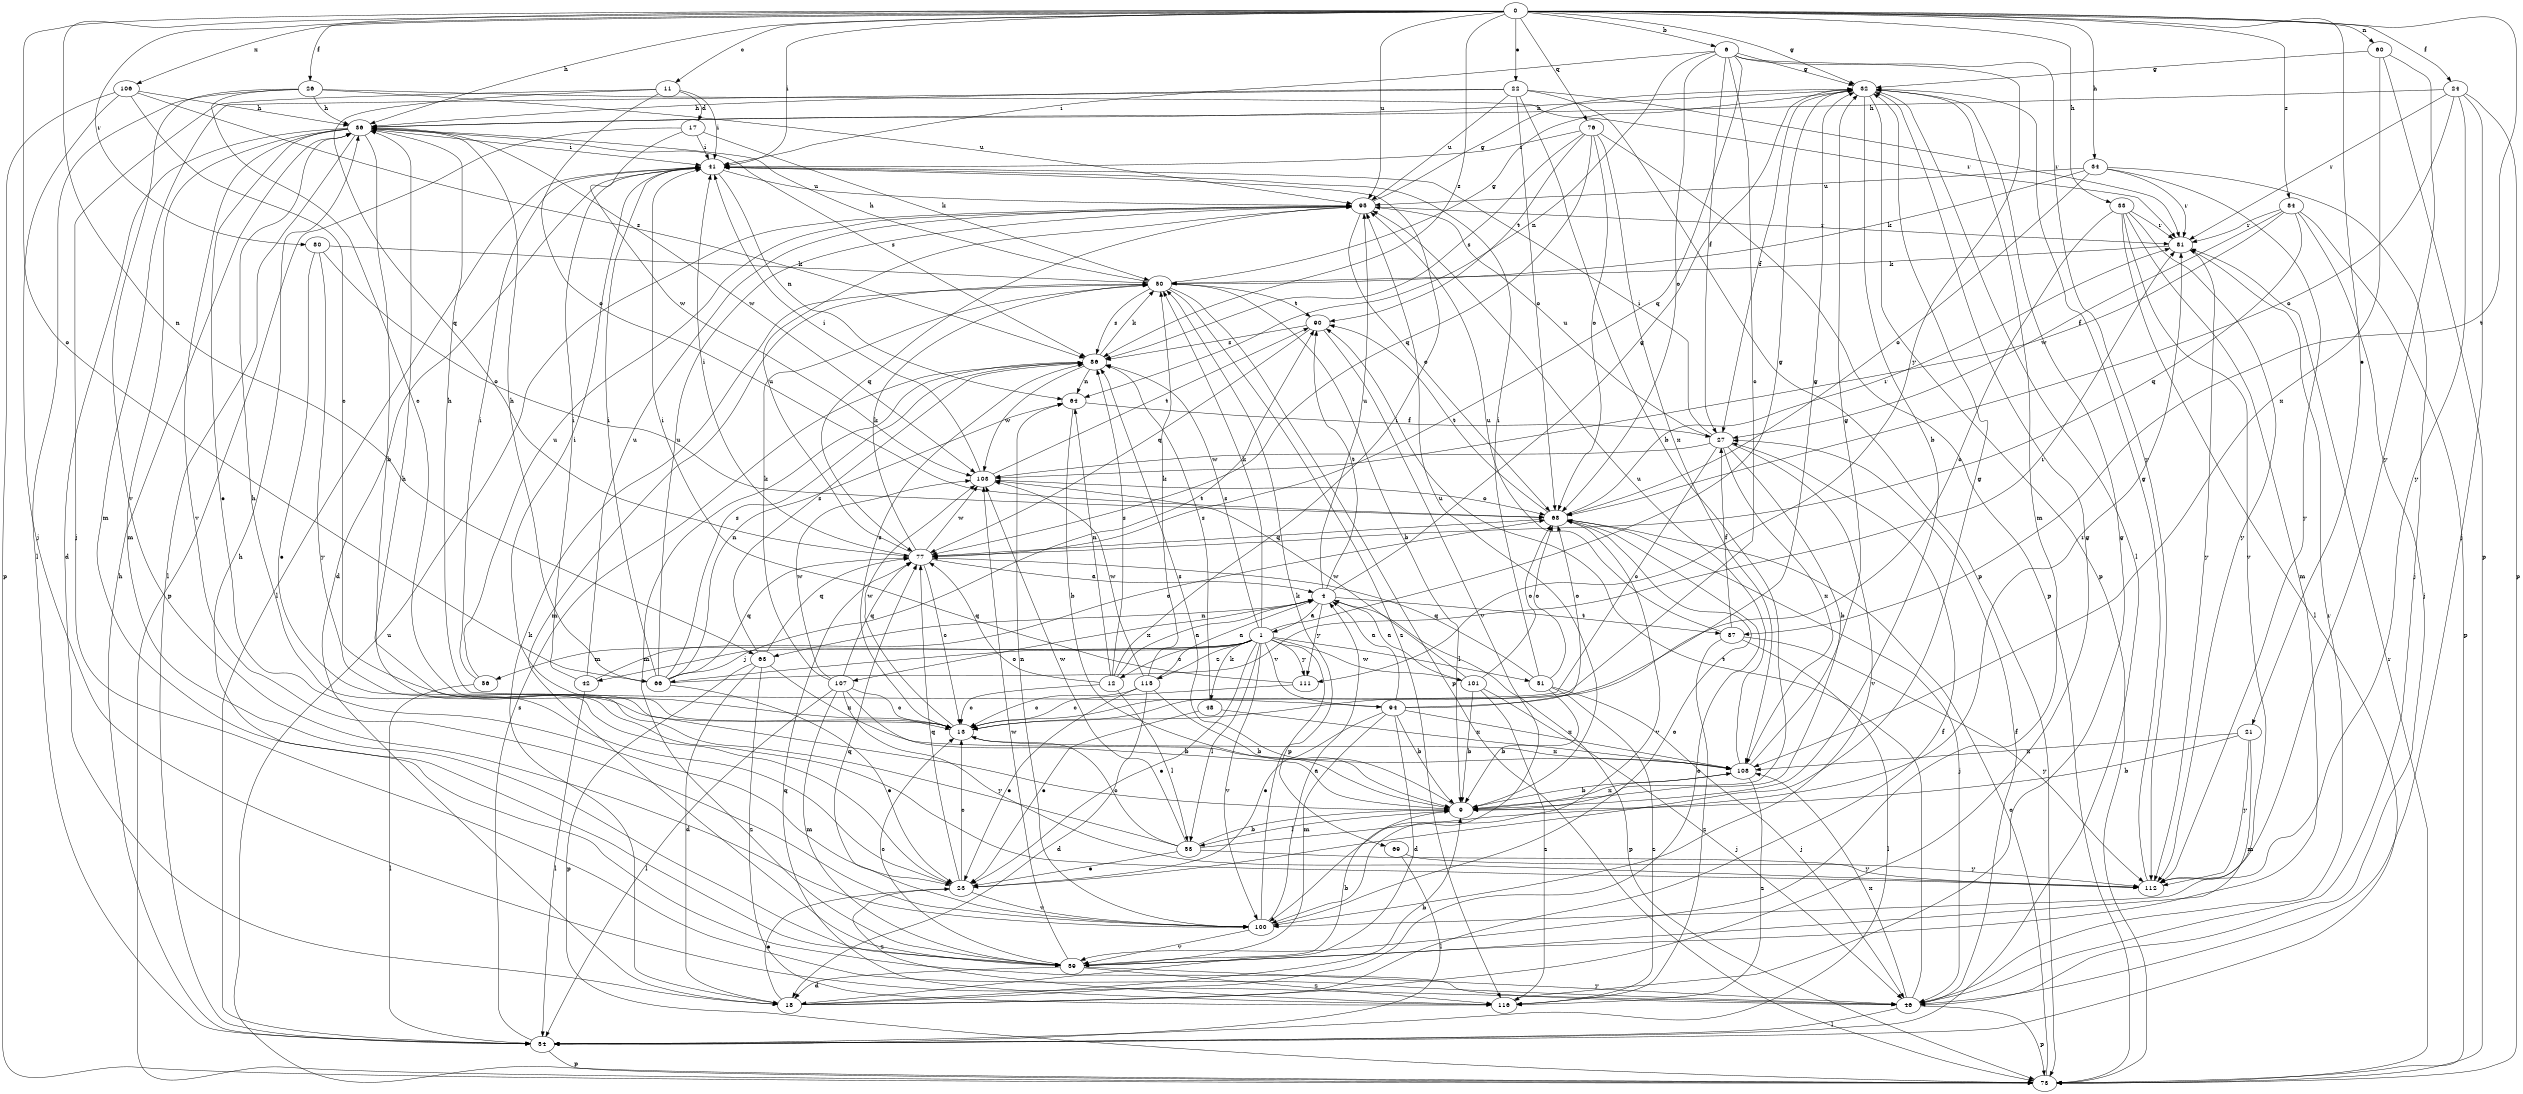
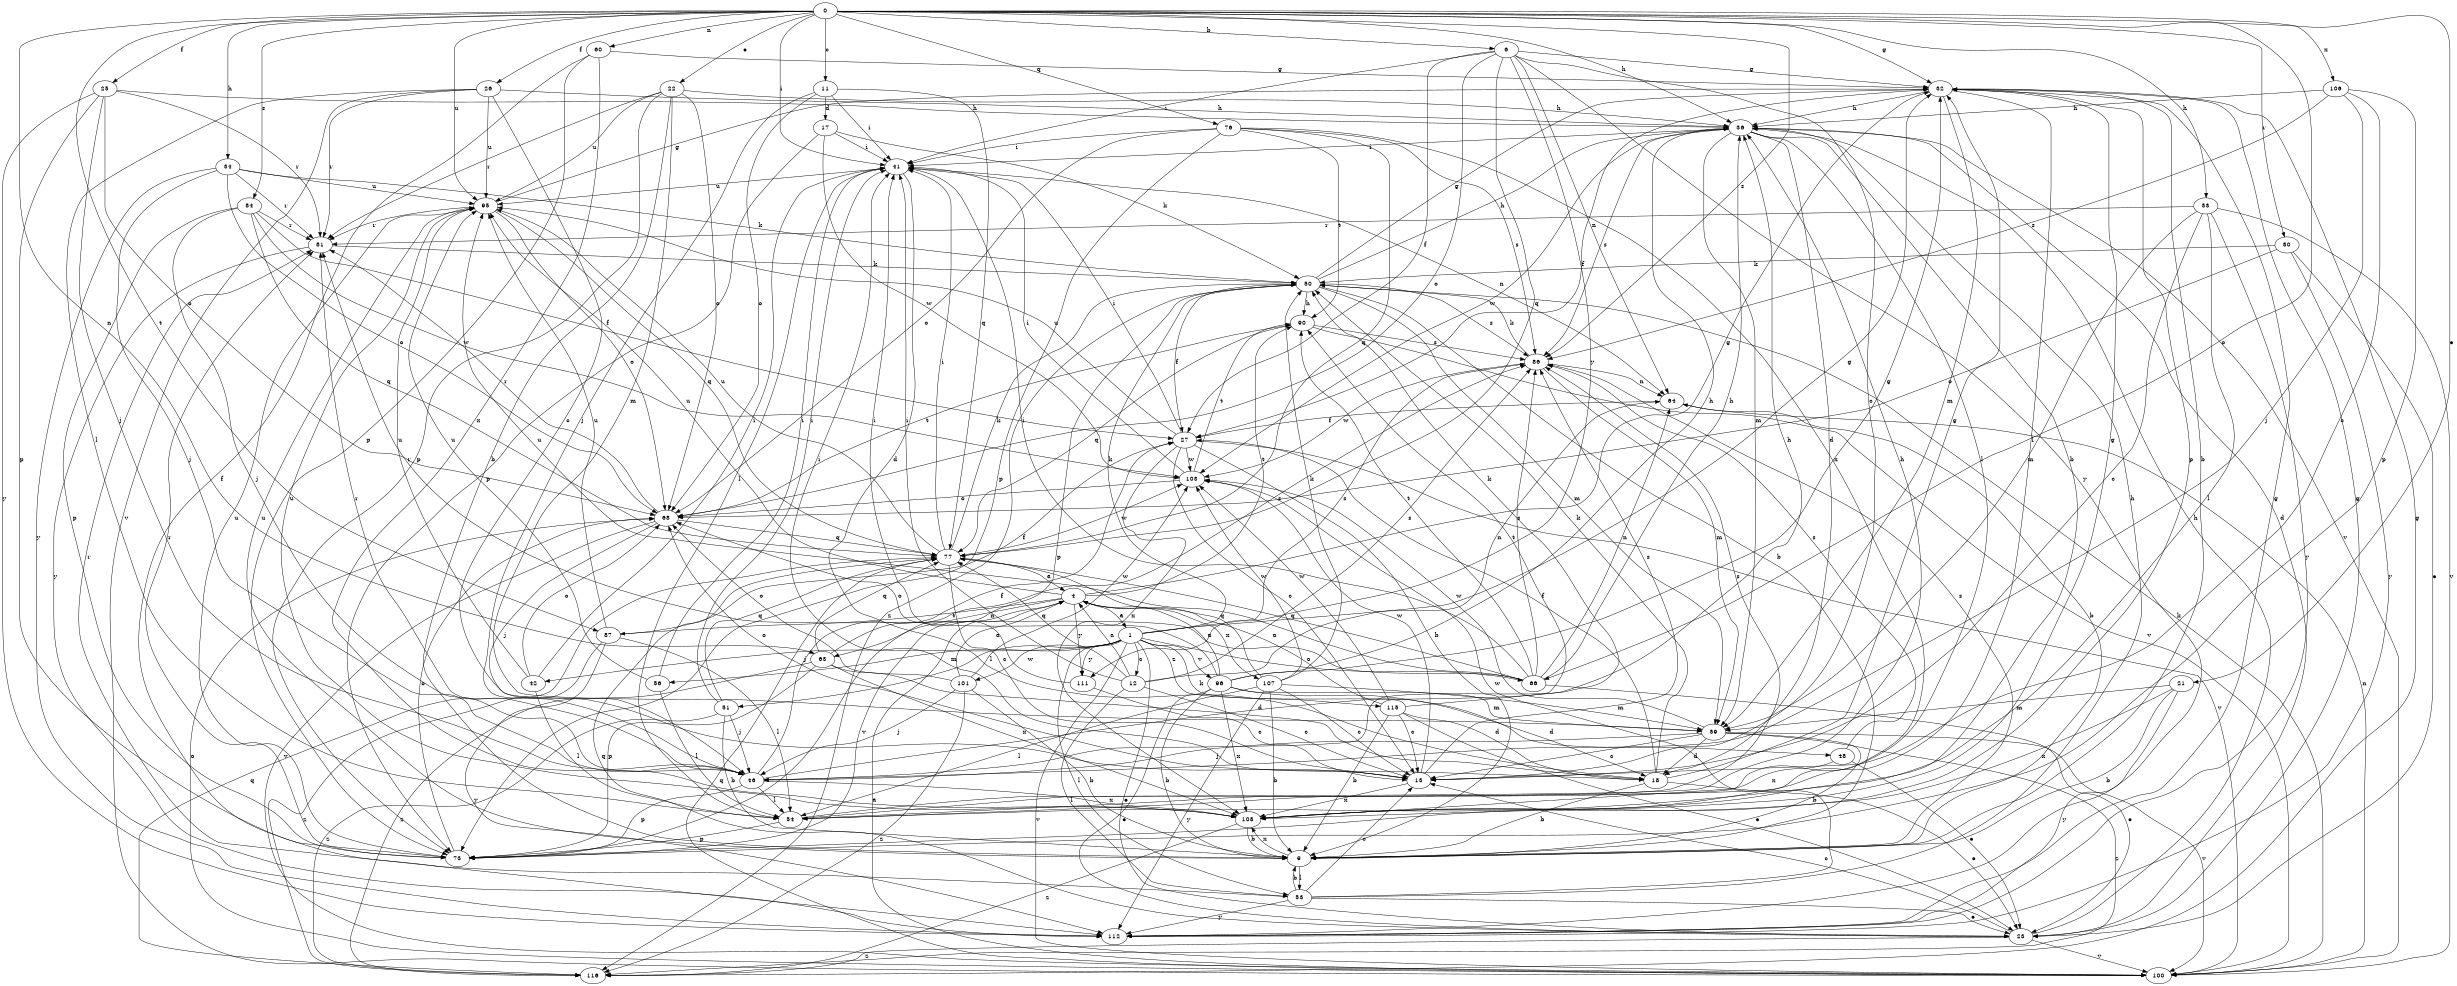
node "24": label "24" -> "25"
edge "50" -> "90": label "t" -> "h"
edge "50" -> "27": added, label "f"
edge "60" -> "112": label "y" -> "f"
edge "36" -> "23": label "e" -> "d"
edge "51" -> "68": removed, label "o"
node "94": label "94" -> "96"
edge "36" -> "9": now "36" -> "108"
node "69": removed
edge "4" -> "73": label "p" -> "v"
edge "100" -> "59": reversed
edge "59" -> "46": label "y" -> "j"
